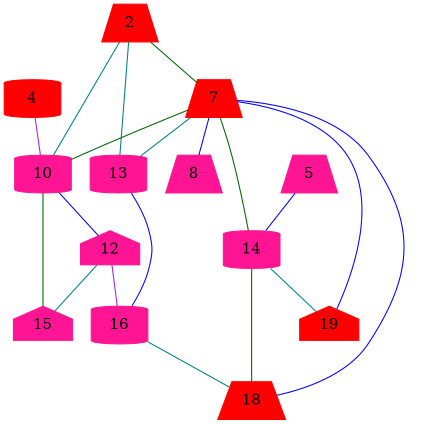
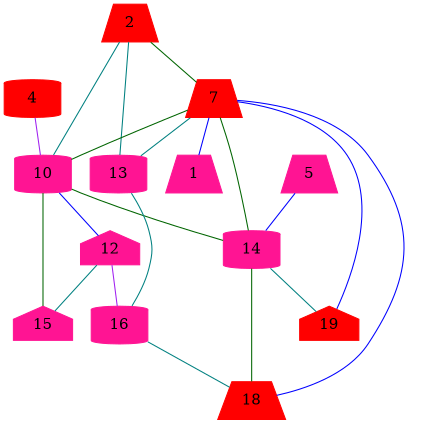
node "8": label "8" -> "1"
edge "10" -- "14": added
edge "13" -- "16": color blue -> teal
